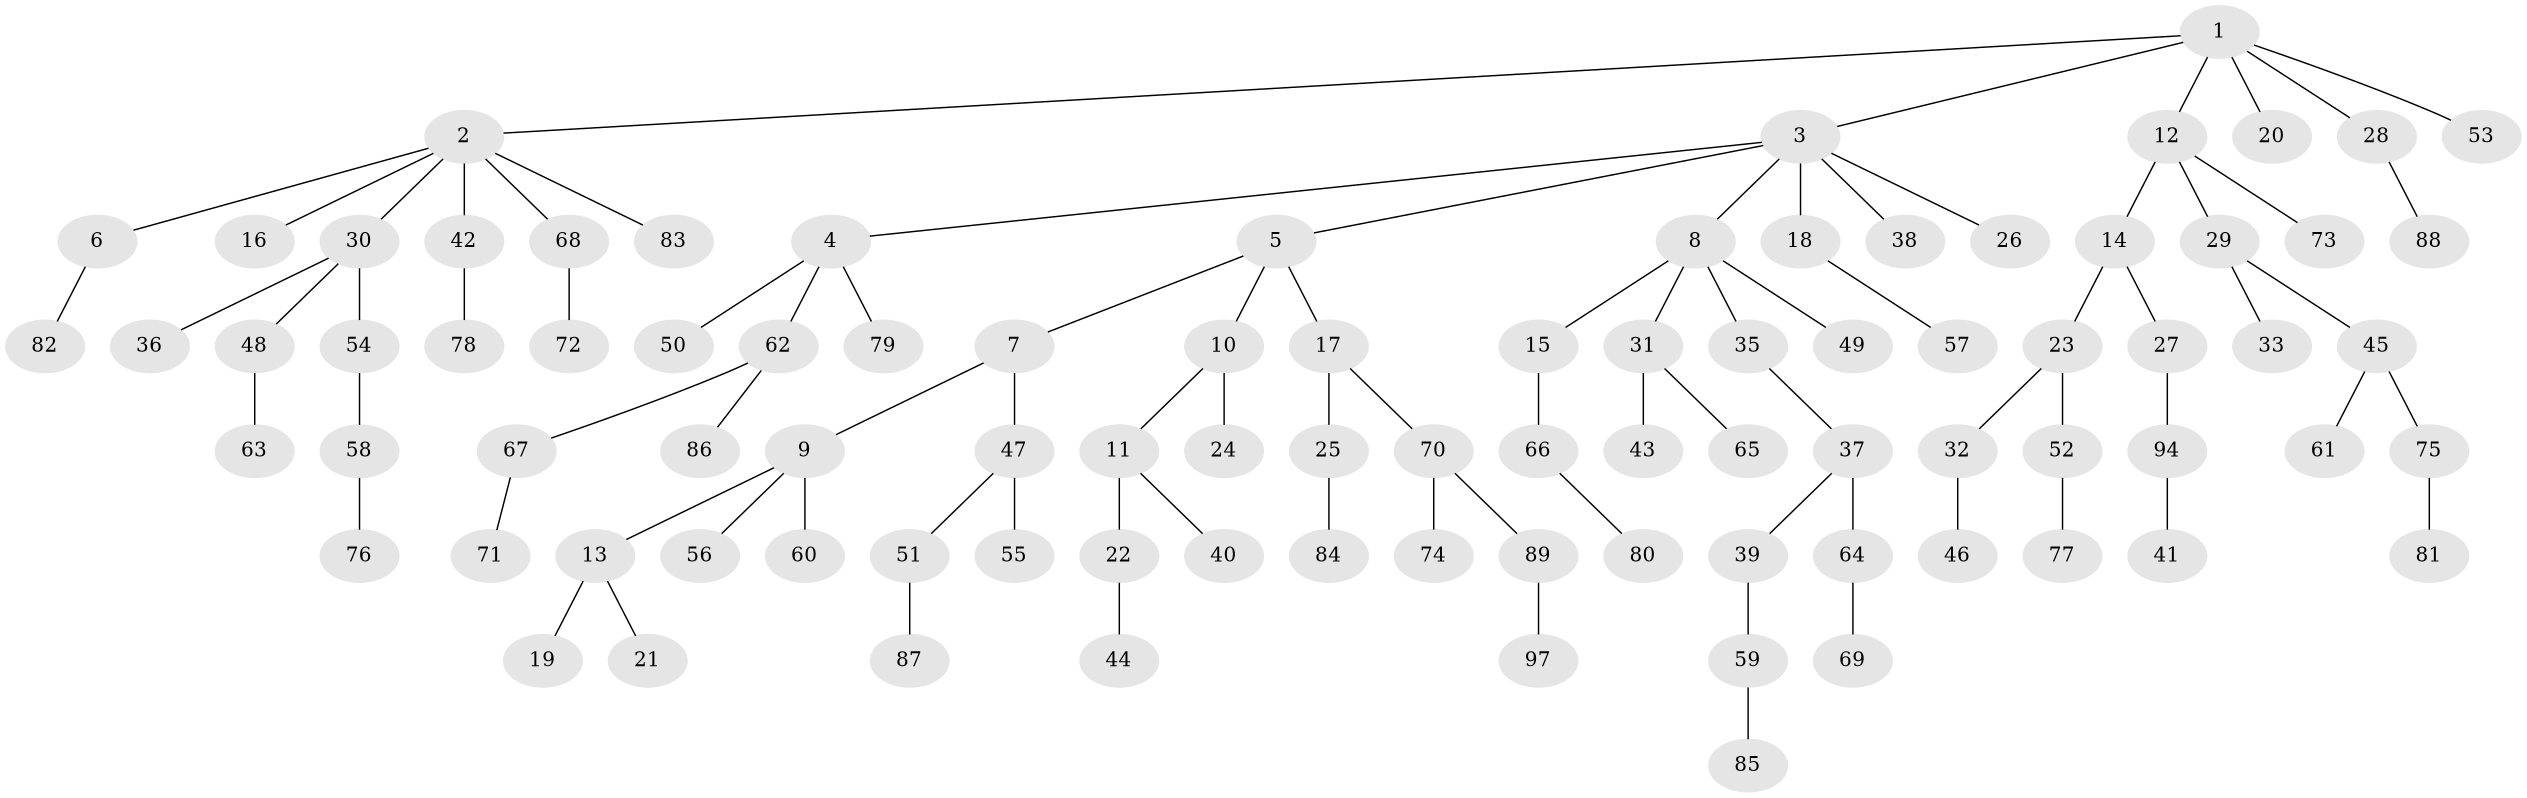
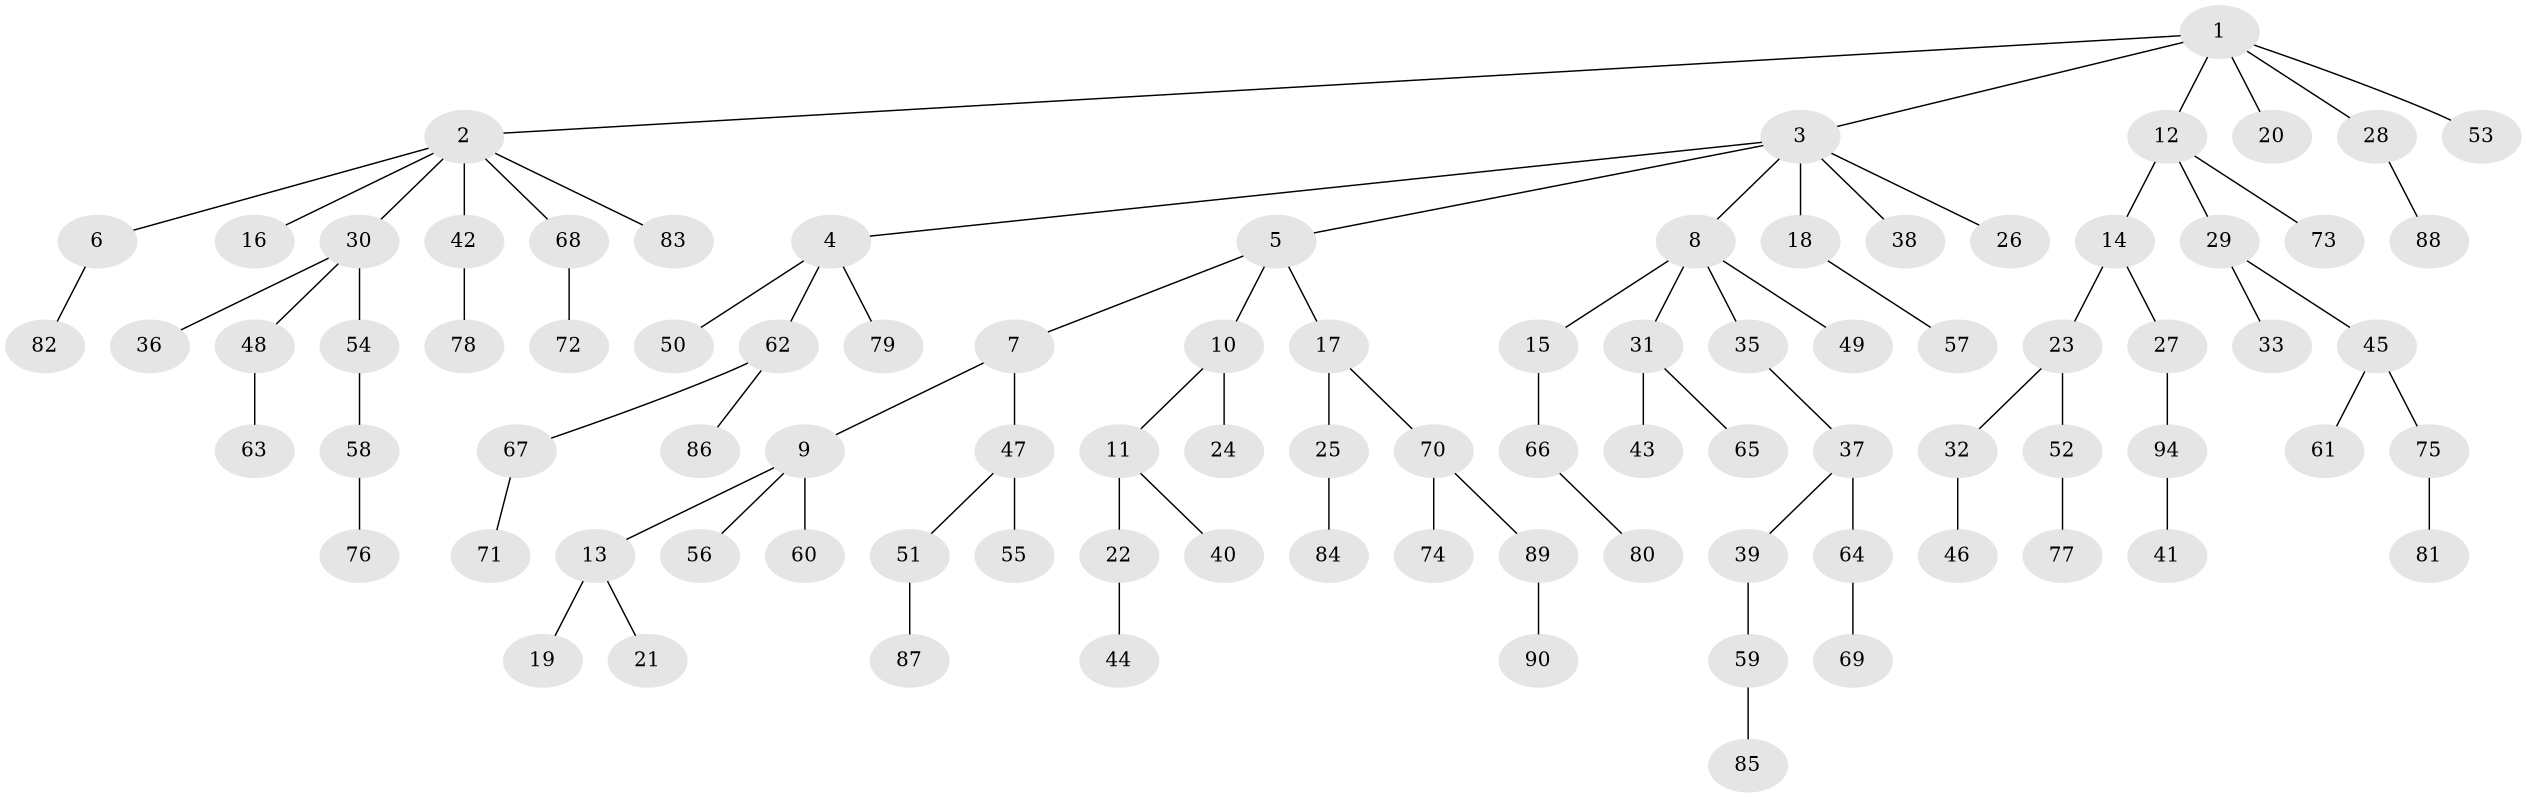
node "97": label "97" -> "90"
